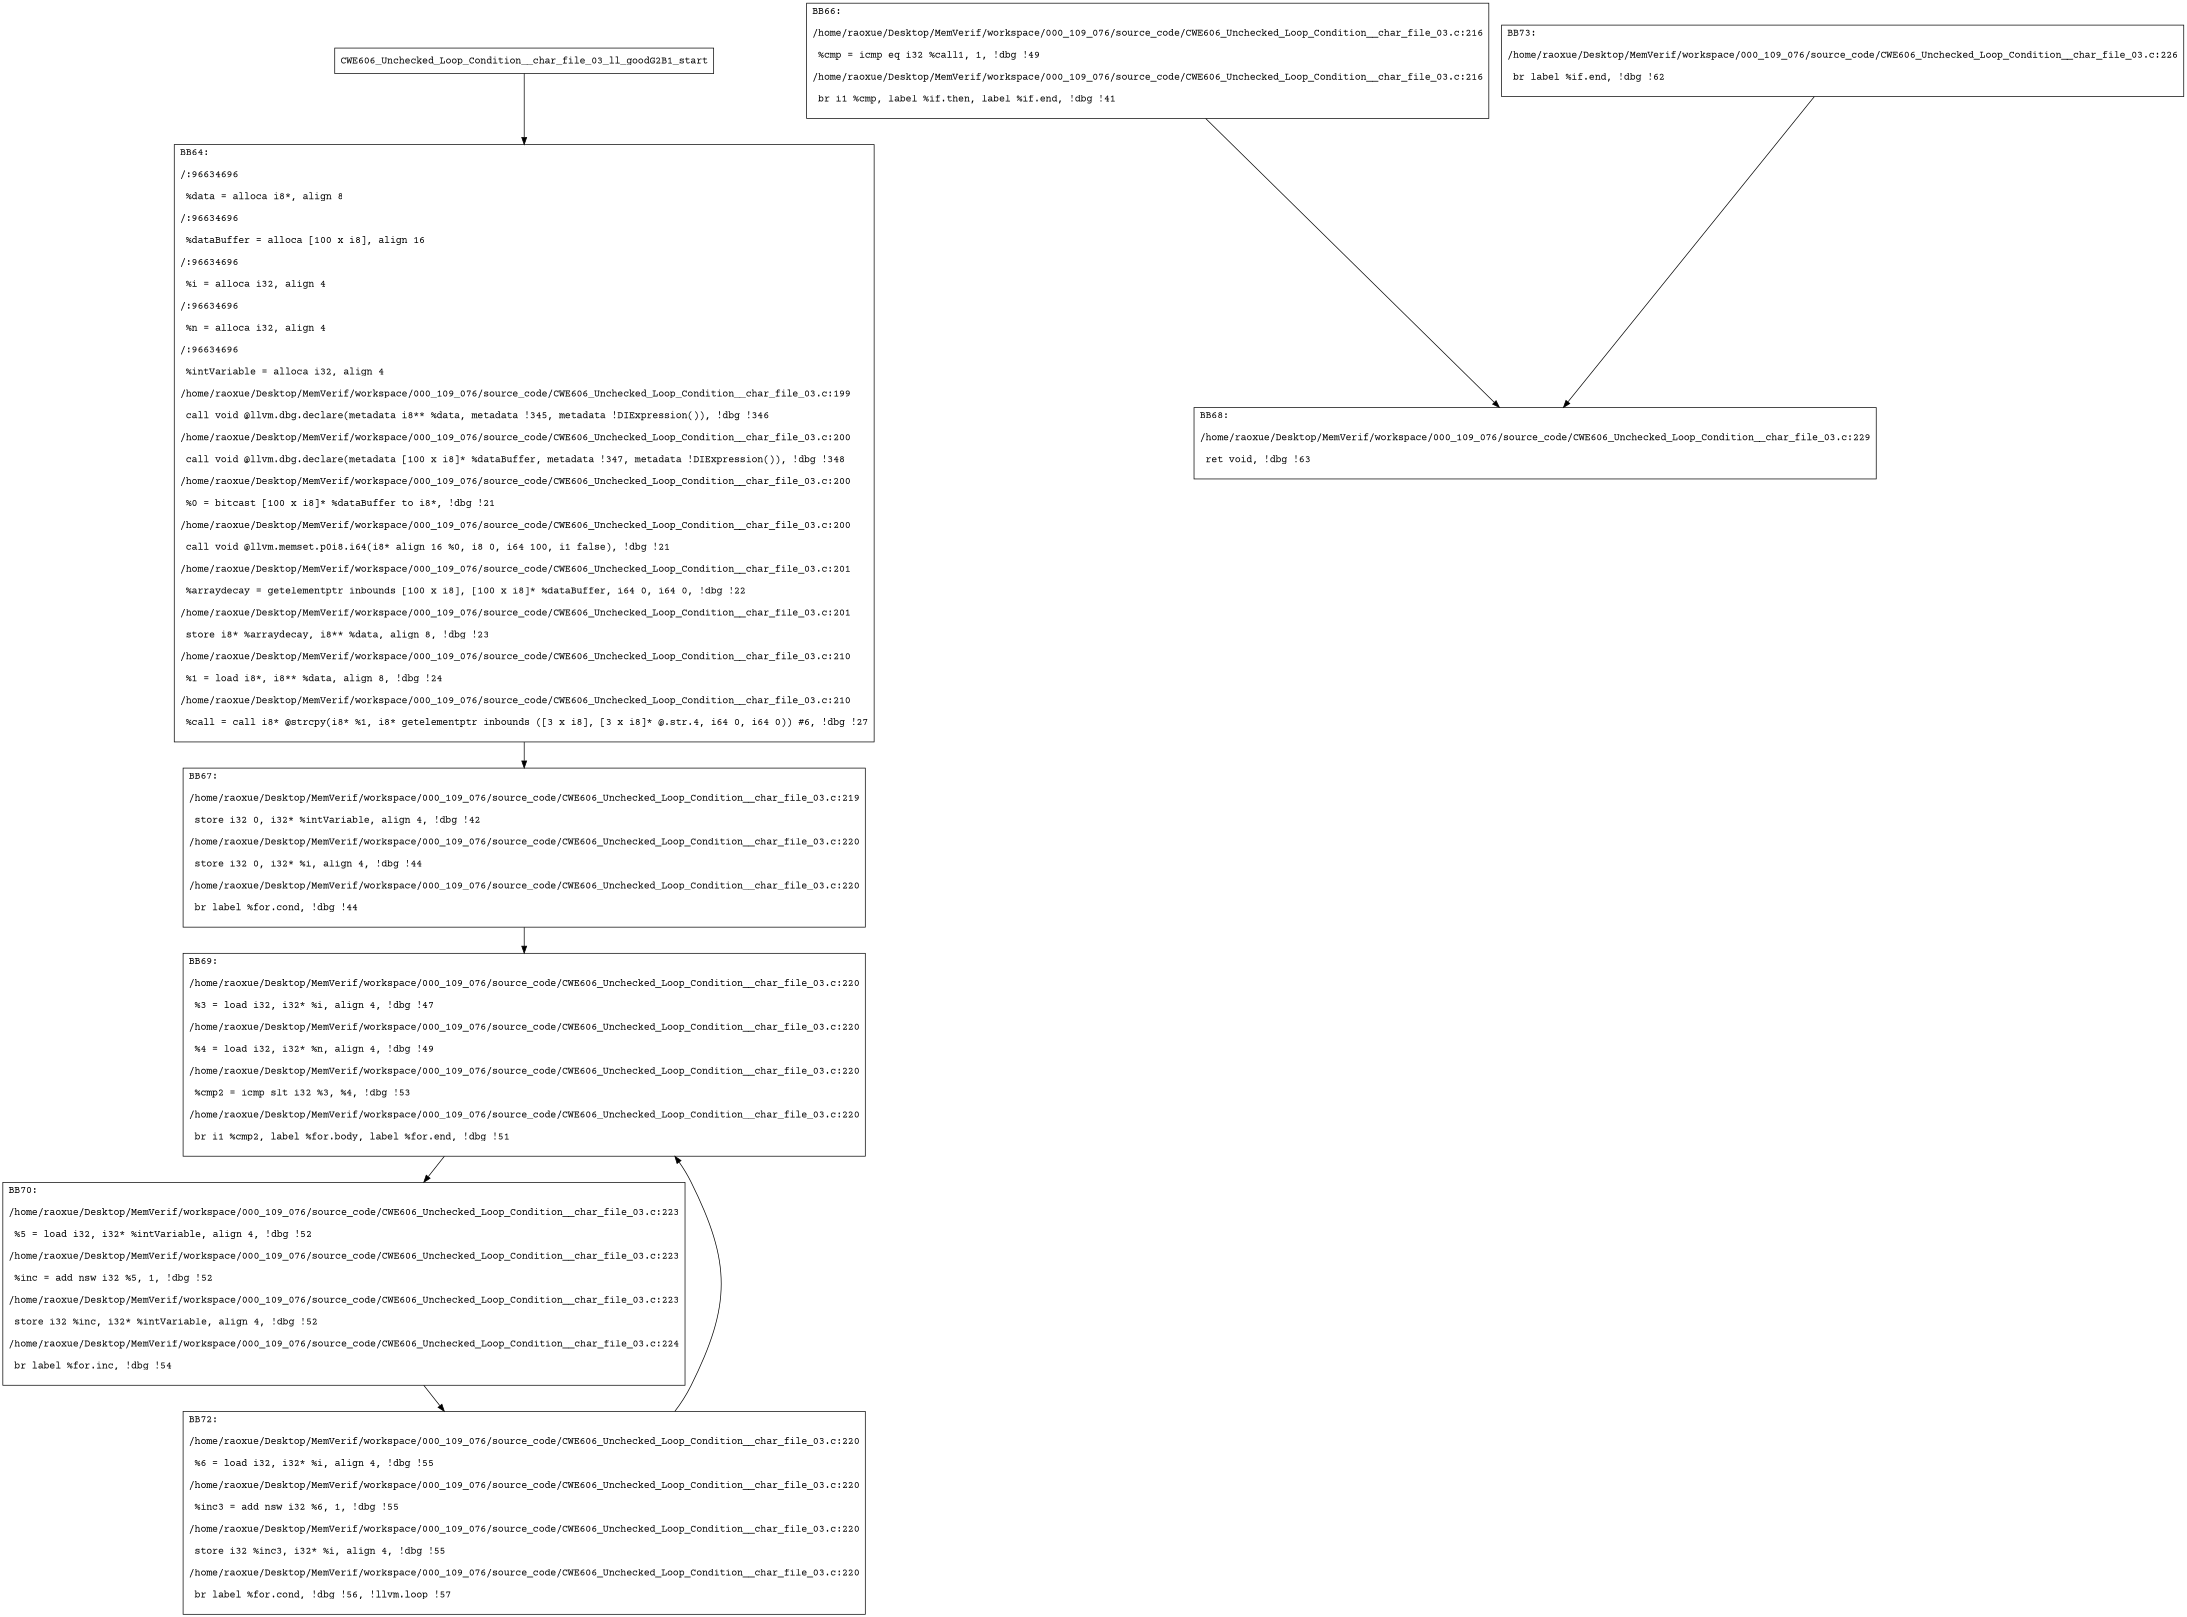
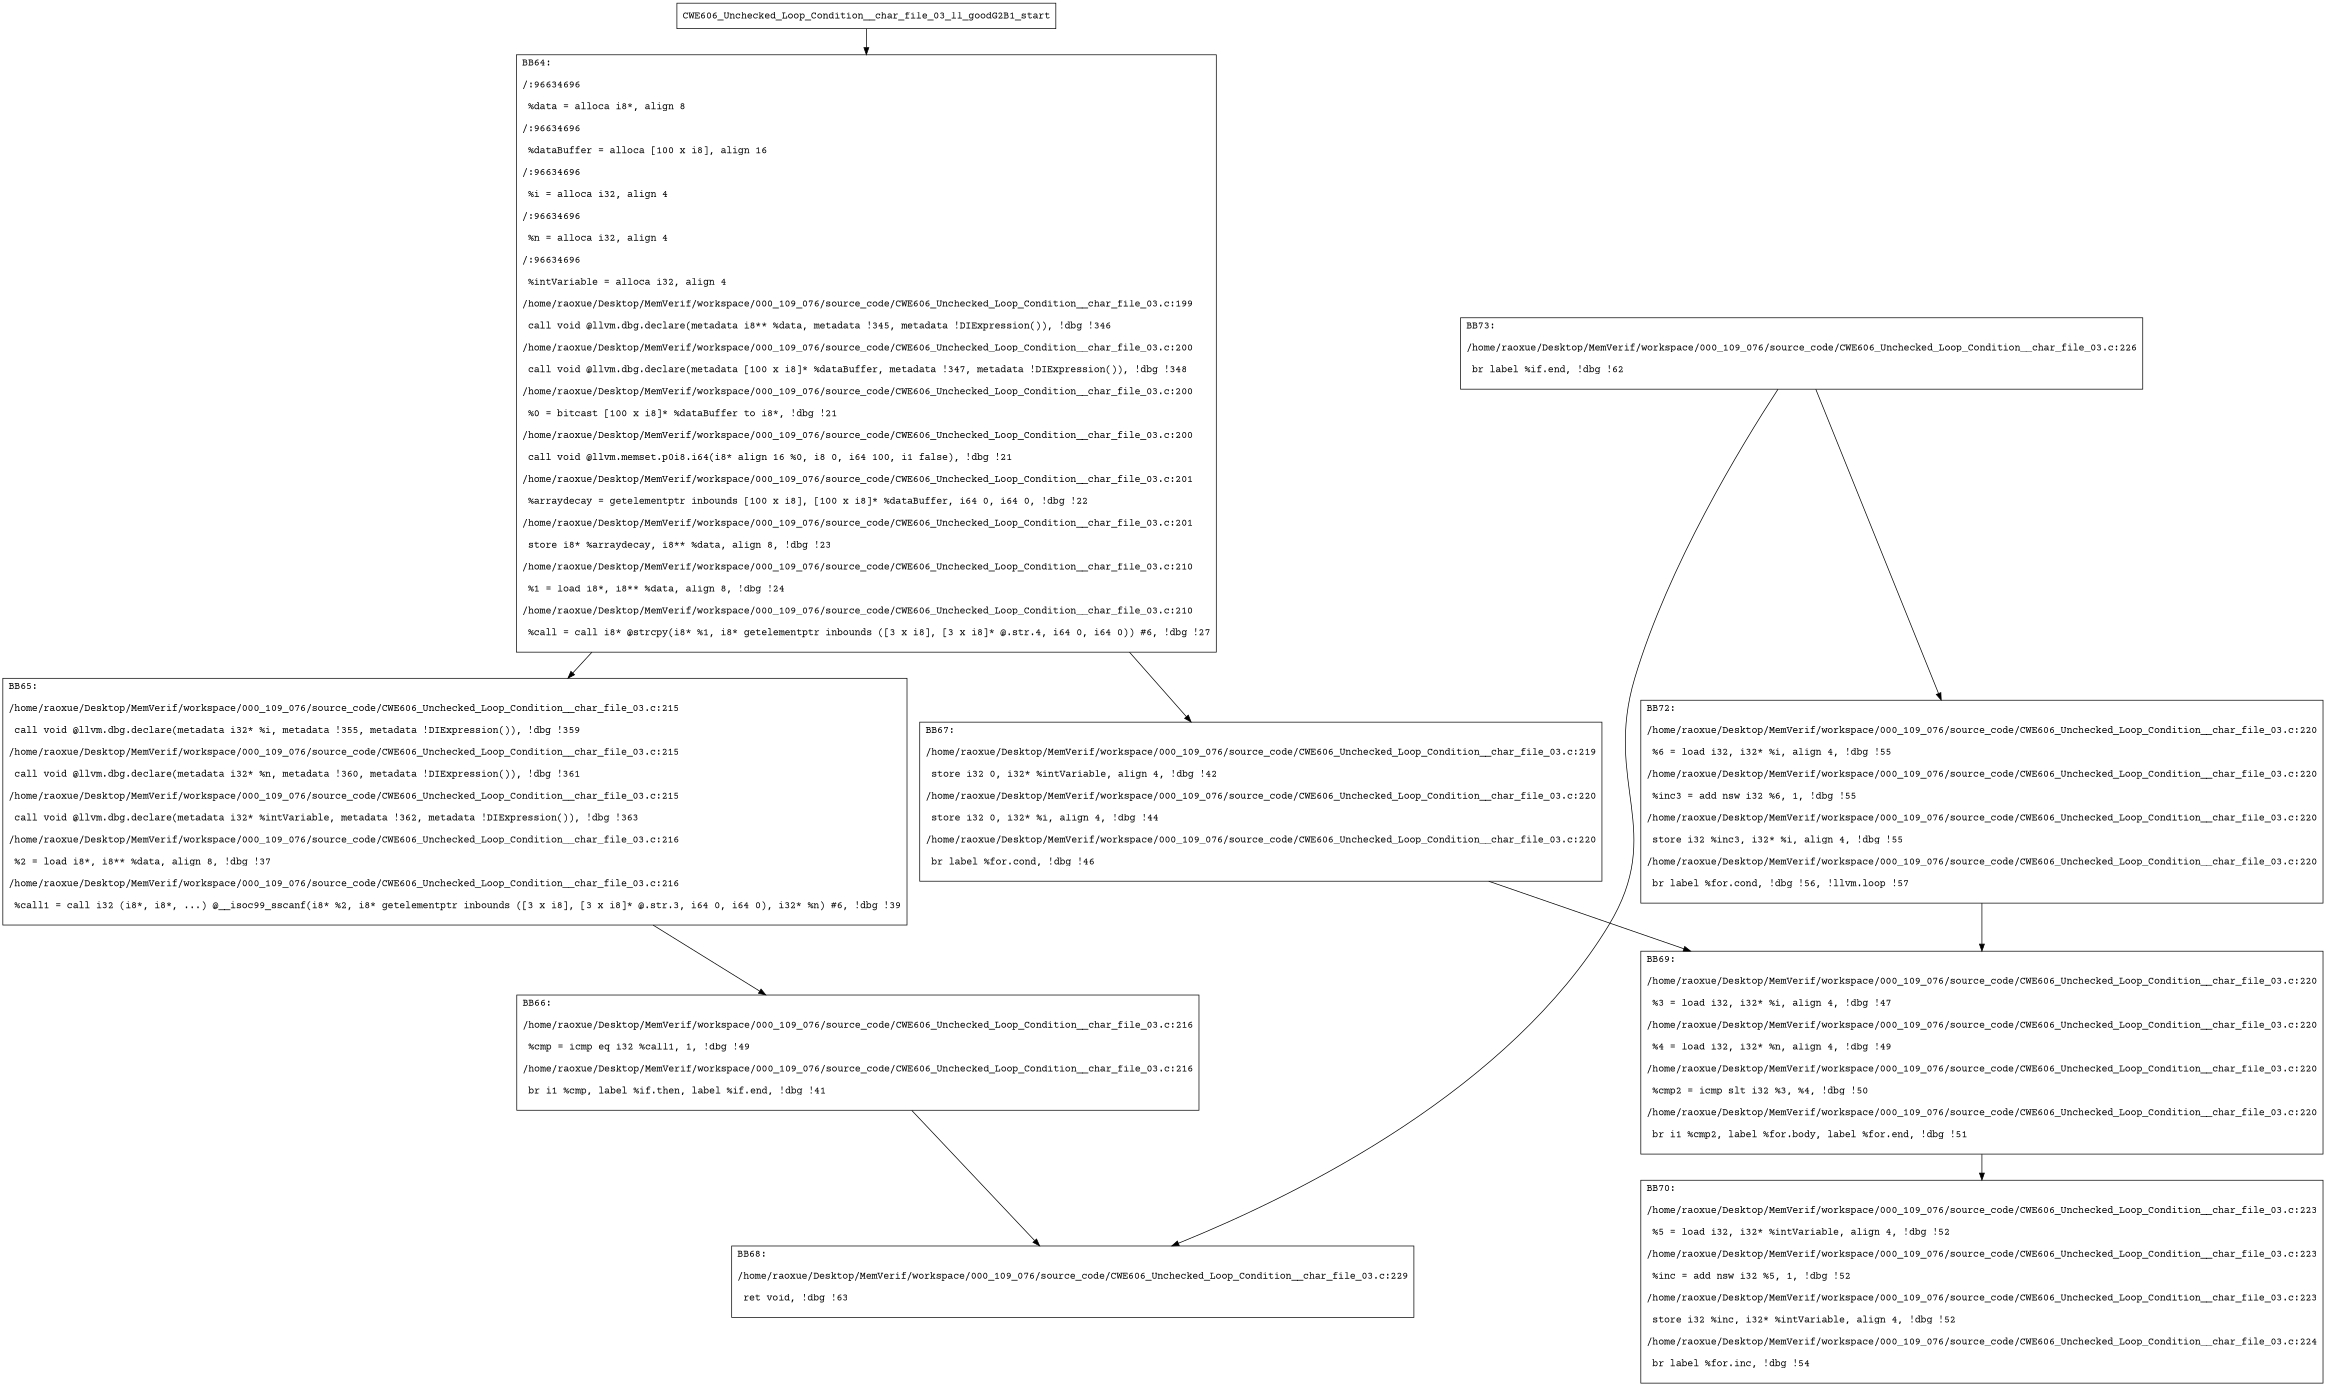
node "BB65:": added
node "BB67:": text "br label %for.cond, !dbg !44" -> "br label %for.cond, !dbg !46"
node "BB69:": text "%cmp2 = icmp slt i32 %3, %4, !dbg !53" -> "%cmp2 = icmp slt i32 %3, %4, !dbg !50"
edge "BB70:" -> "BB72:": now "BB73:" -> "BB72:"
